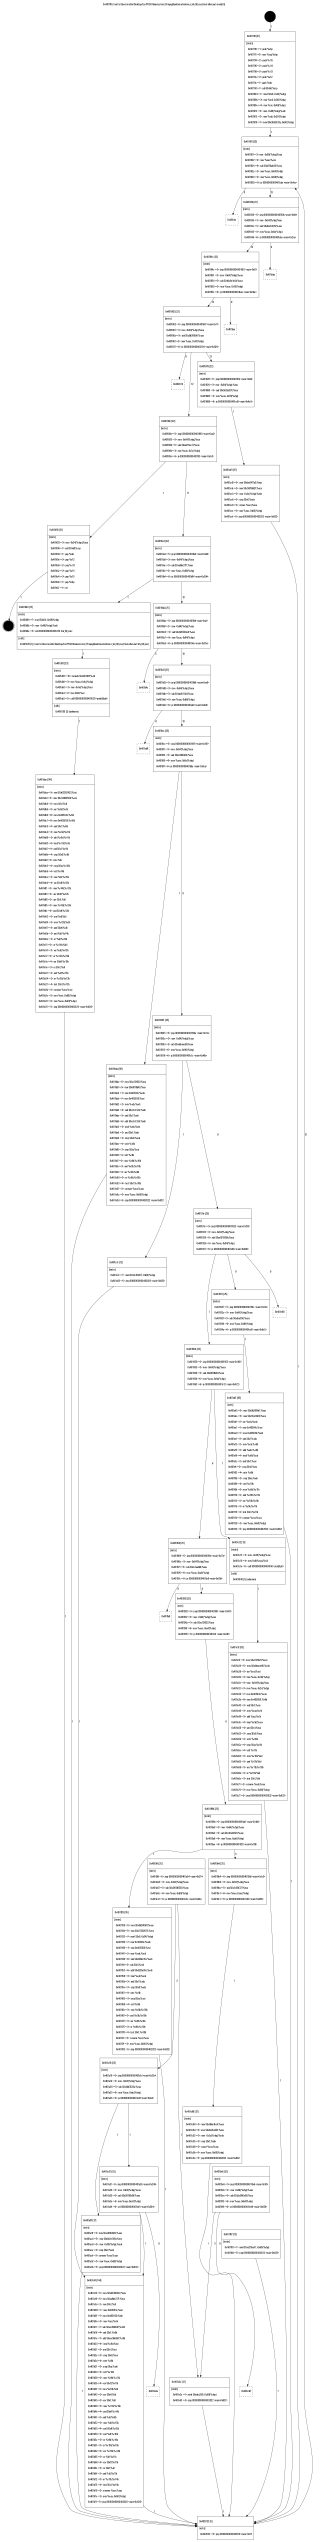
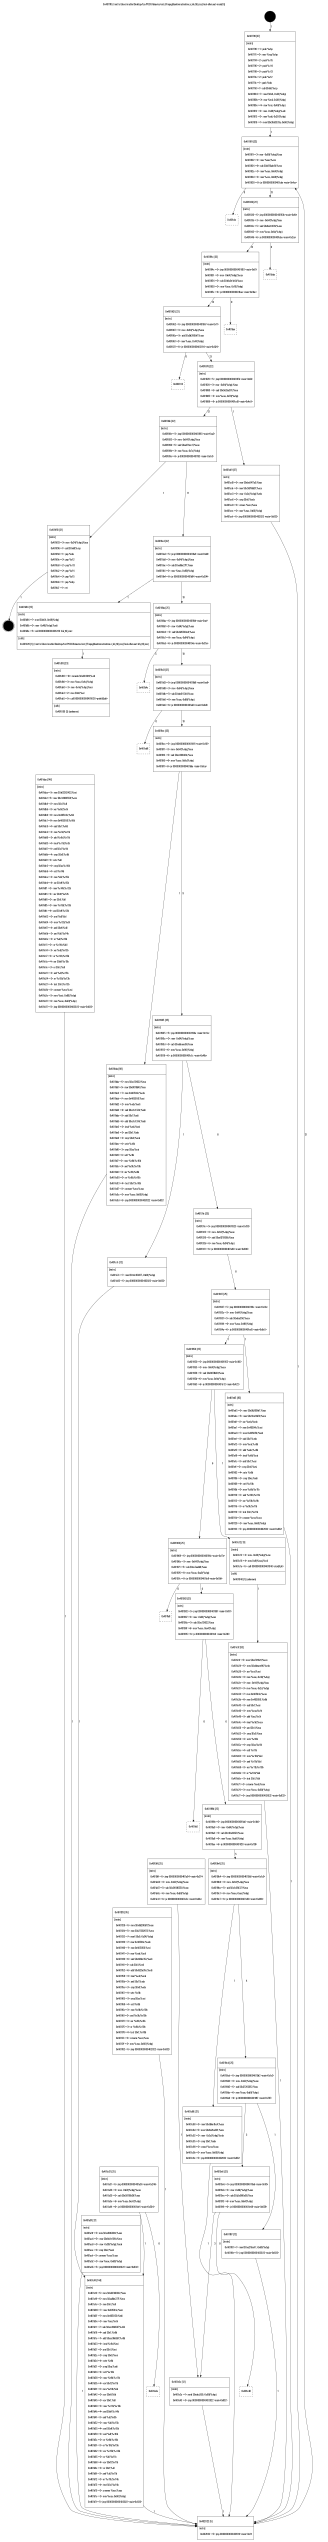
edge "0x401862 [22]" -> "0x40188e [22]": now "0x401878 [22]" -> "0x40188e [22]"
edge "0x401d93 [23]" -> "0x401daa [146]": removed, label "1"
edge "0x40191e [25]" -> "0x401950 [25]": now "0x401937 [25]" -> "0x401950 [25]"
node "0x401e80": removed
node "0x401fc0": added
edge "0x40199b [25]" -> "0x401f28 [95]": removed, label "1"
node "0x401a18 [25]": removed
node "0x4019cd [25]": added
